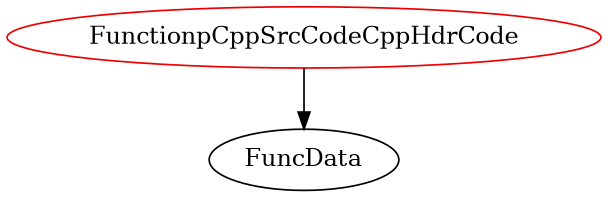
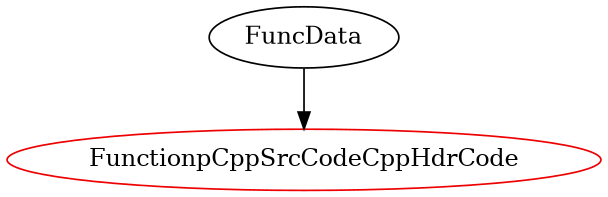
edge "FunctionpCppSrcCodeCppHdrCode" -> "FuncData": reversed
